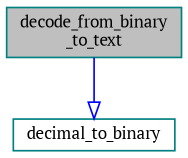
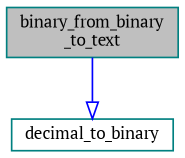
node "decode_from_binary _to_text": label "decode_from_binary _to_text" -> "binary_from_binary _to_text"
